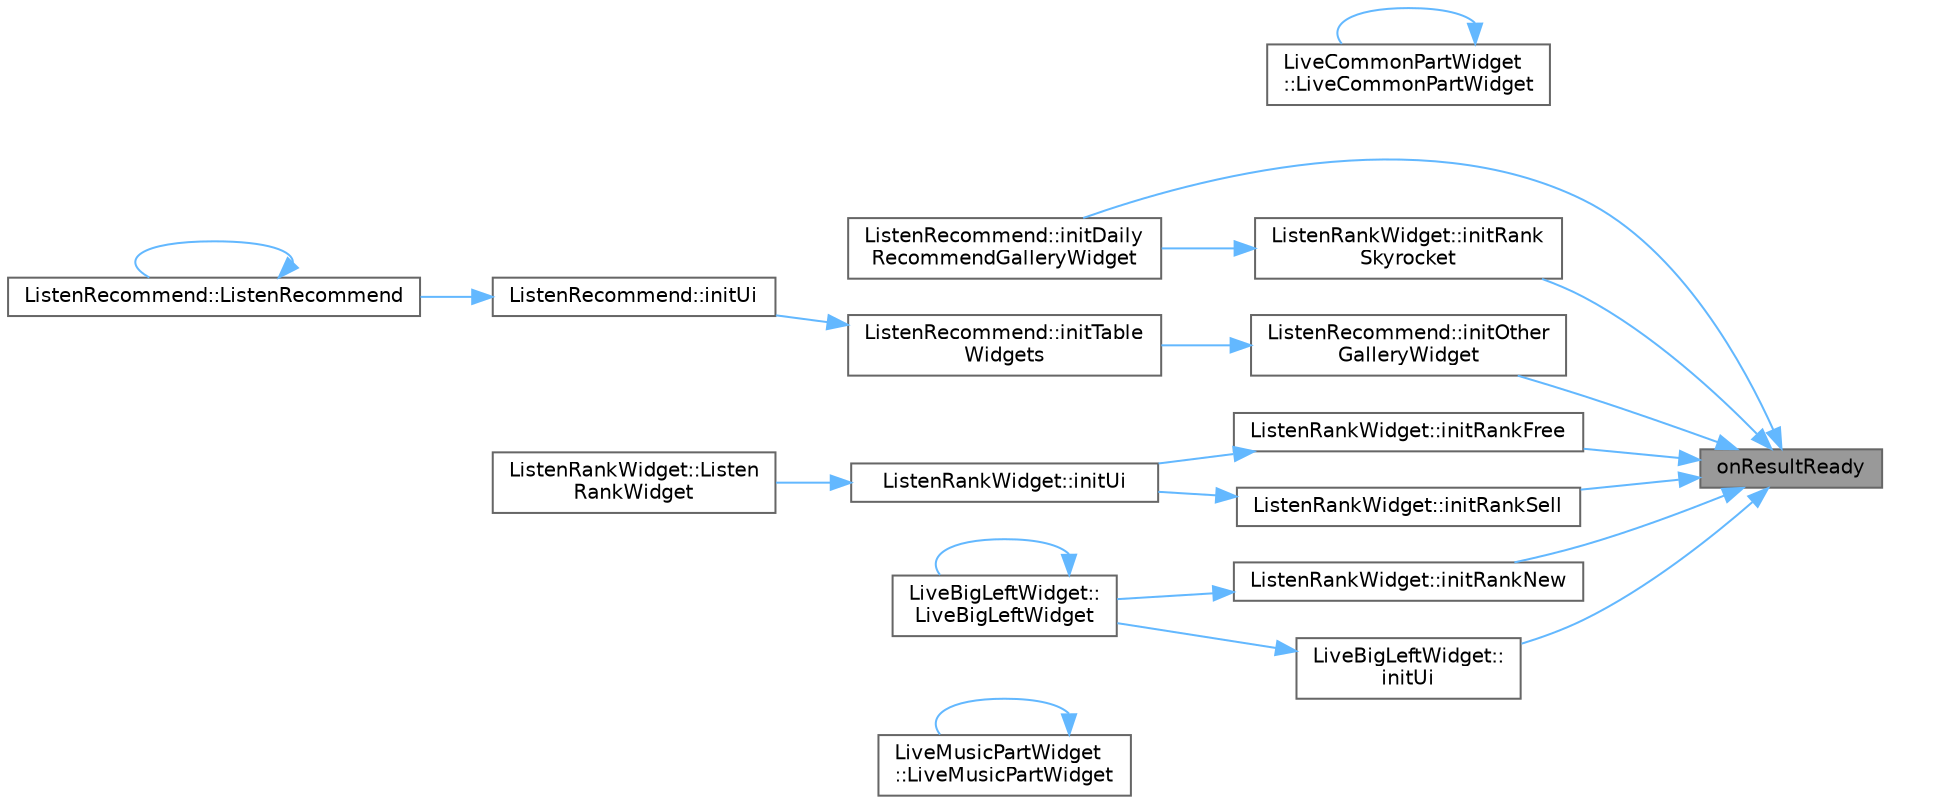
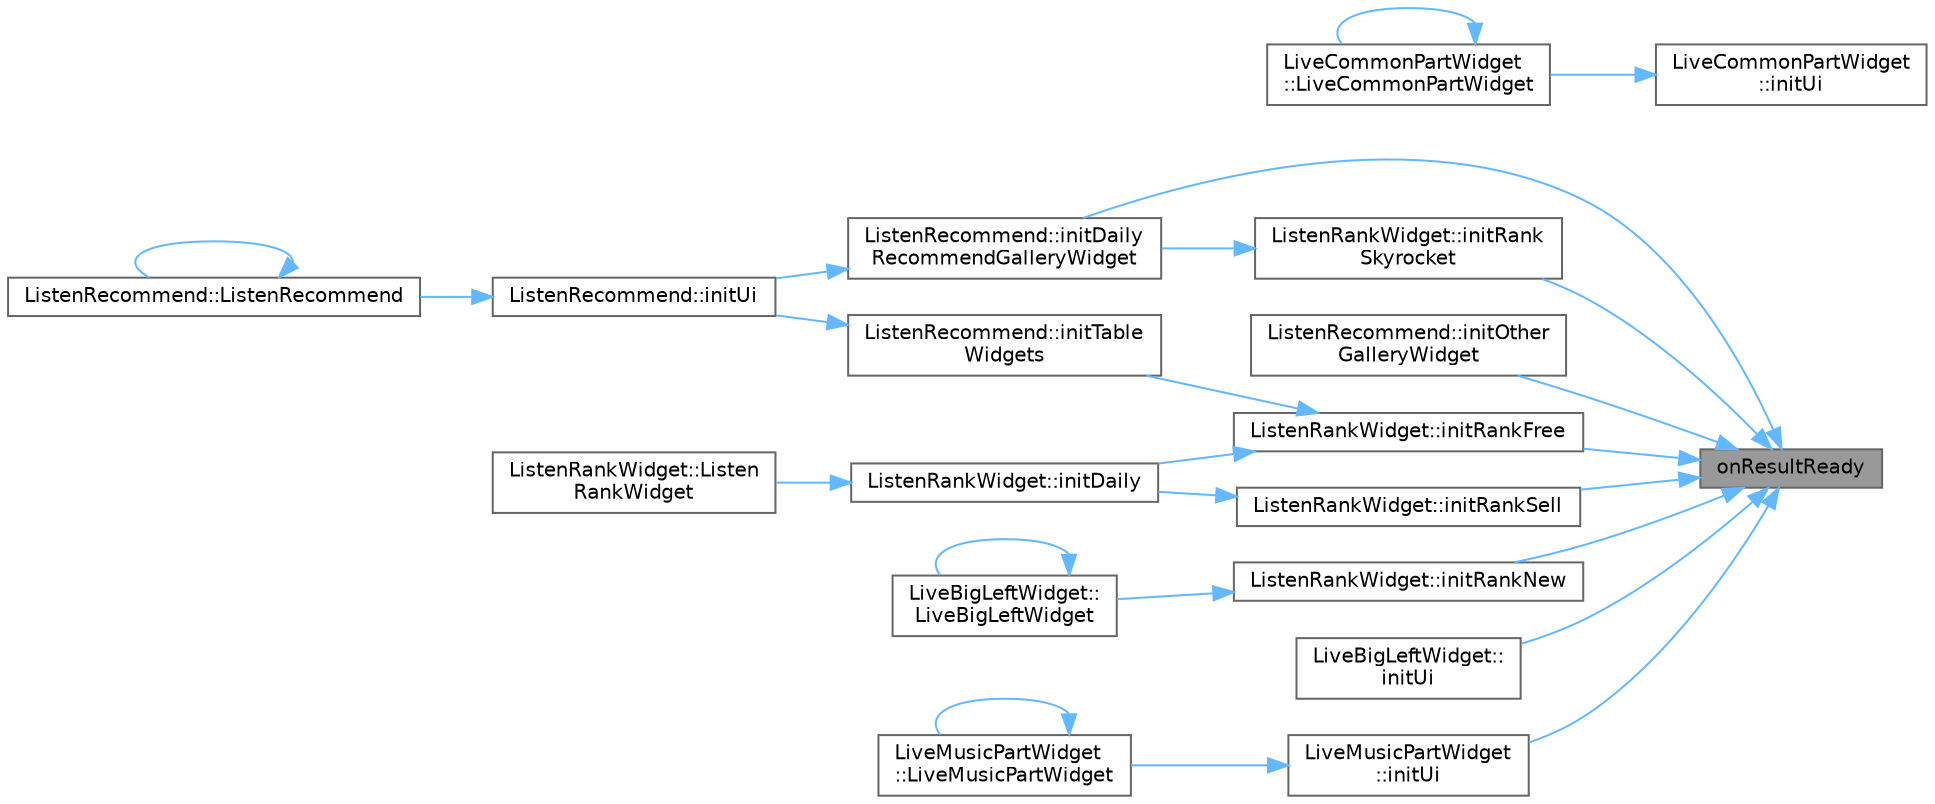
node "LiveCommonPartWidget ::initUi": added
edge "ListenRecommend::initUi" -> "ListenRecommend::initDaily RecommendGalleryWidget": added
edge "ListenRecommend::initTable Widgets" -> "ListenRecommend::initOther GalleryWidget": now "ListenRecommend::initTable Widgets" -> "ListenRankWidget::initRankFree"
node "ListenRankWidget::initUi": label "ListenRankWidget::initUi" -> "ListenRankWidget::initDaily"
edge "LiveBigLeftWidget:: LiveBigLeftWidget" -> "LiveBigLeftWidget:: initUi": removed
node "LiveMusicPartWidget ::initUi": added
